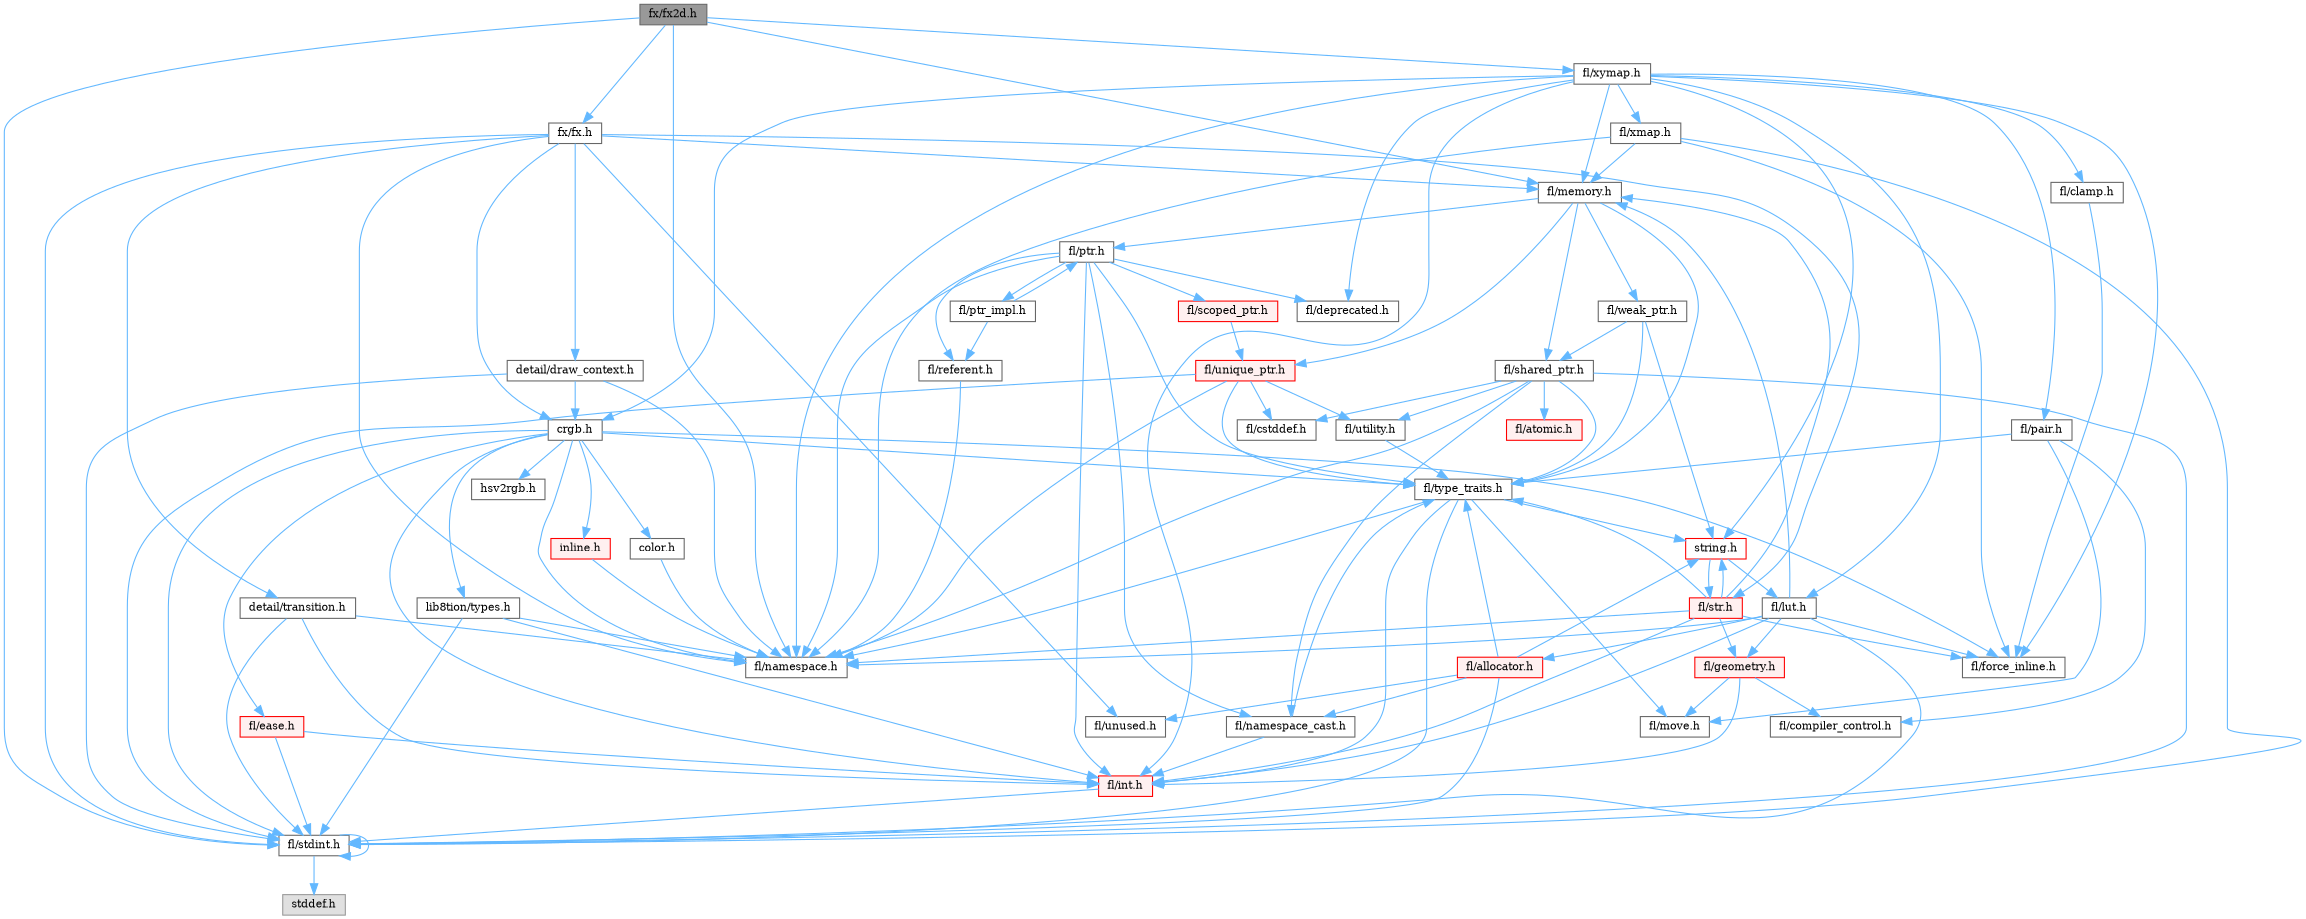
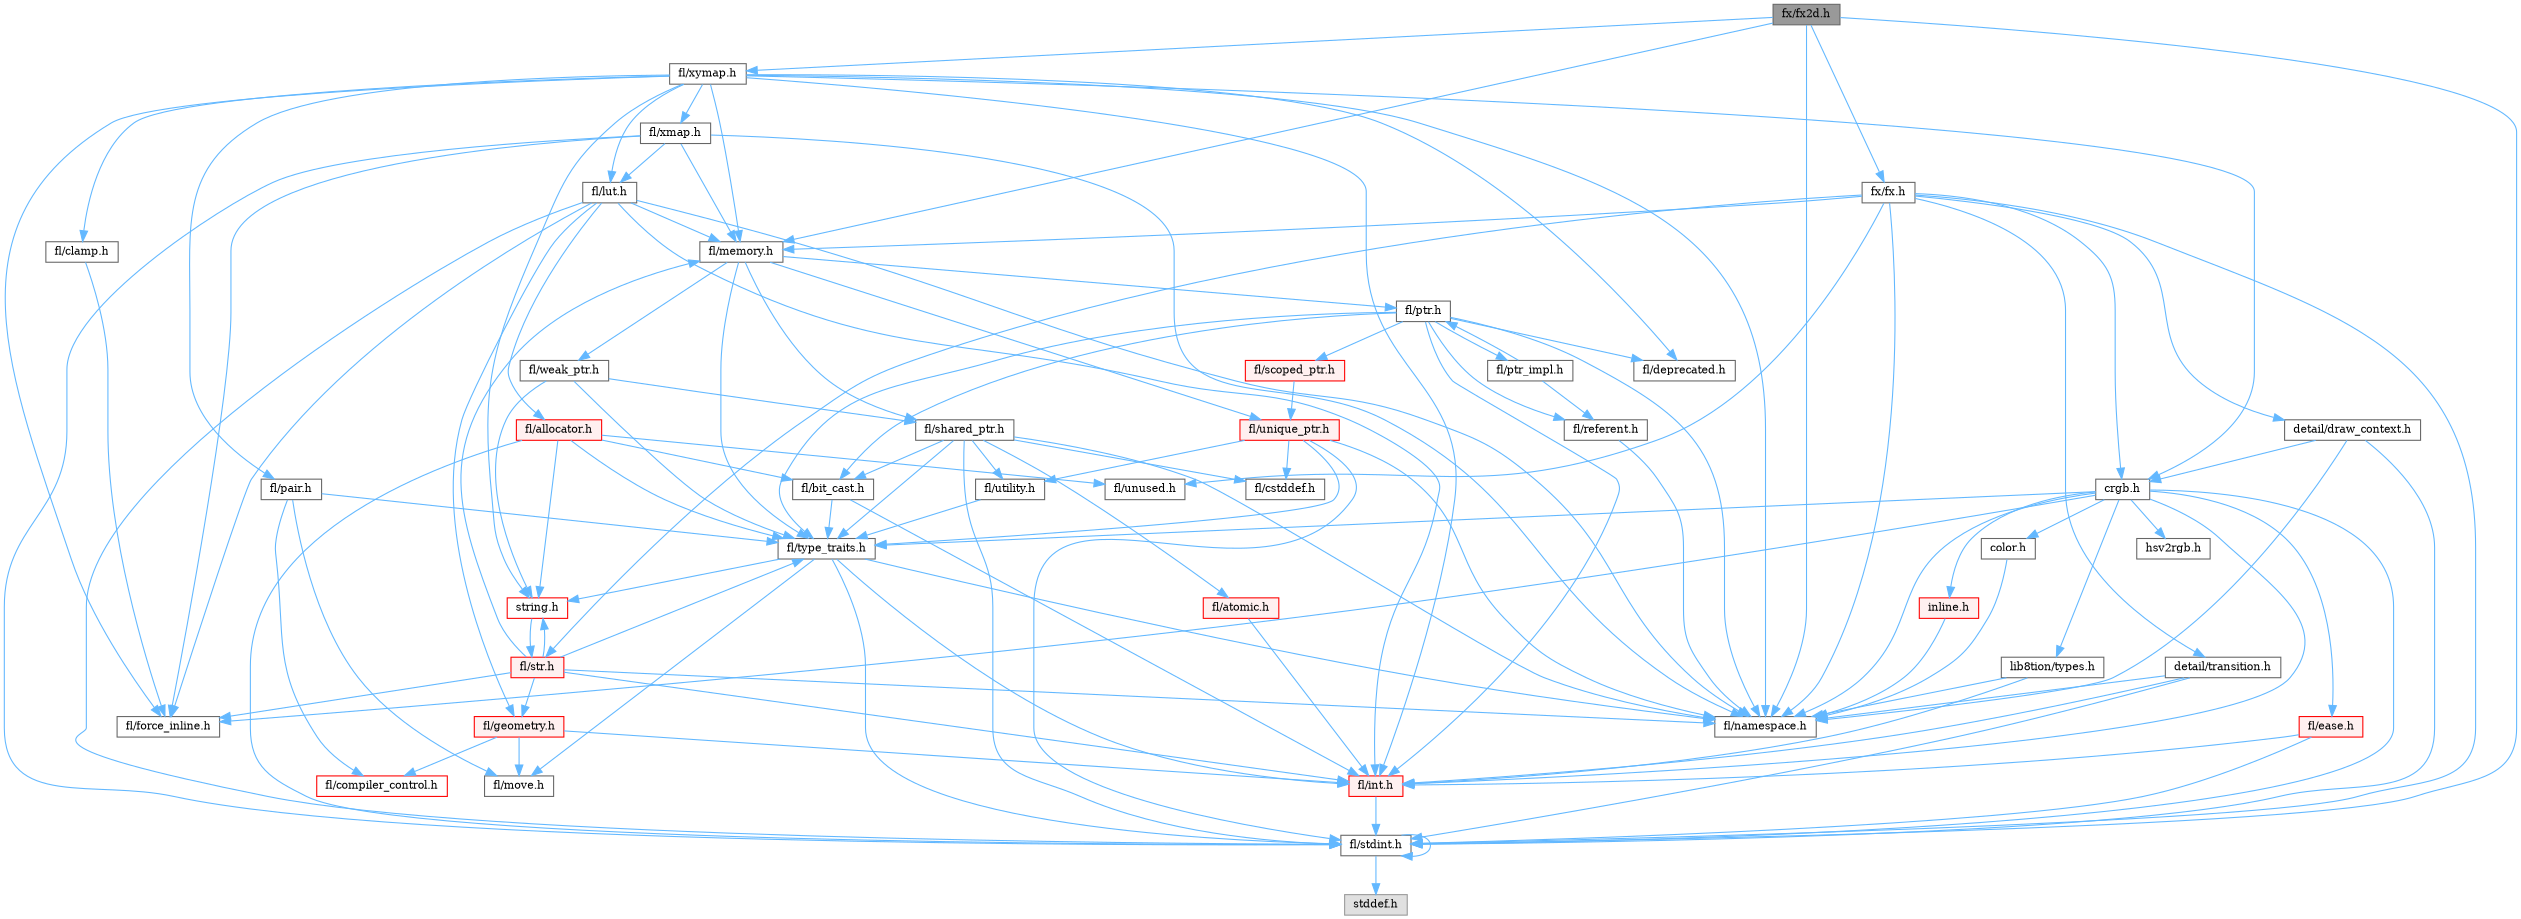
edge "string.h" -> "fl/lut.h": now "fl/xmap.h" -> "fl/lut.h"
edge "fl/atomic.h" -> "fl/int.h": added
edge "lib8tion/types.h" -> "fl/stdint.h": removed
node "fl/namespace_cast.h": label "fl/namespace_cast.h" -> "fl/bit_cast.h"
node "fl/compiler_control.h": color grey40 -> red
